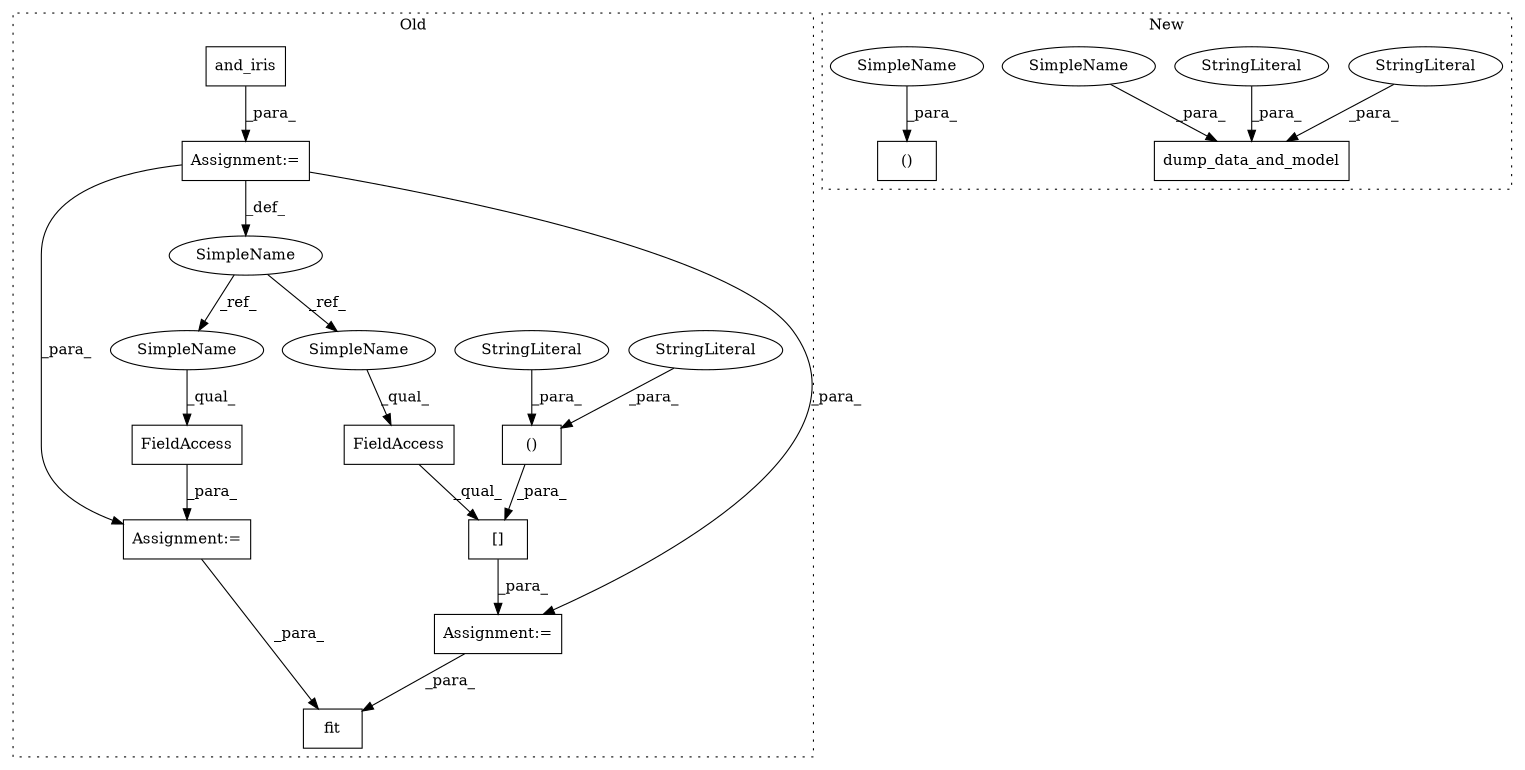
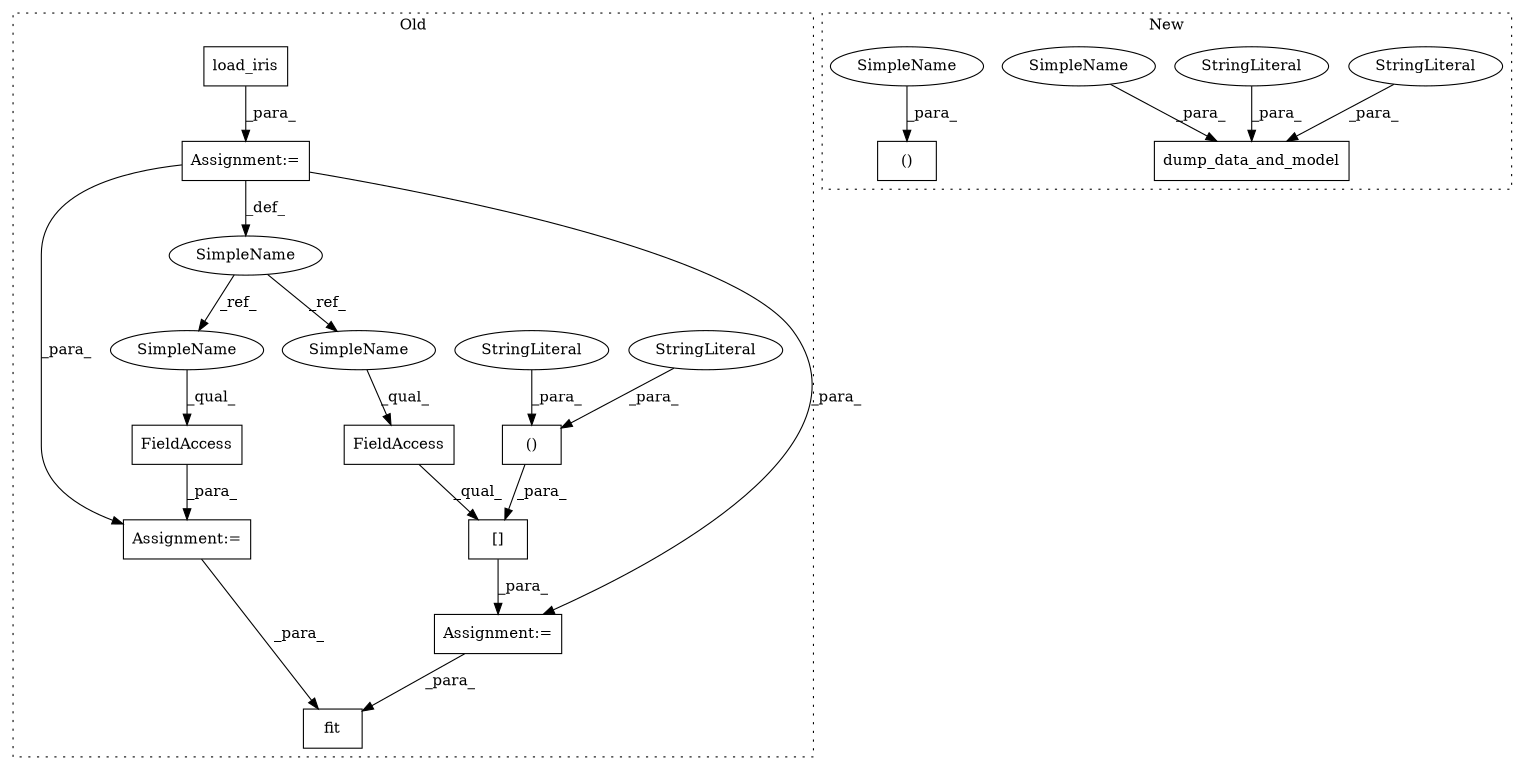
node "and_iris": label "and_iris" -> "load_iris"
